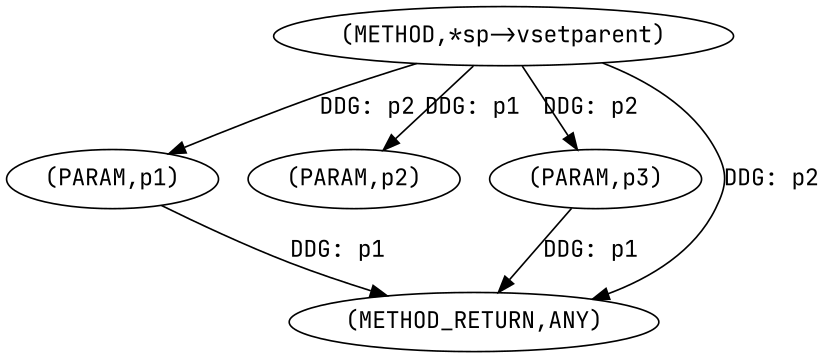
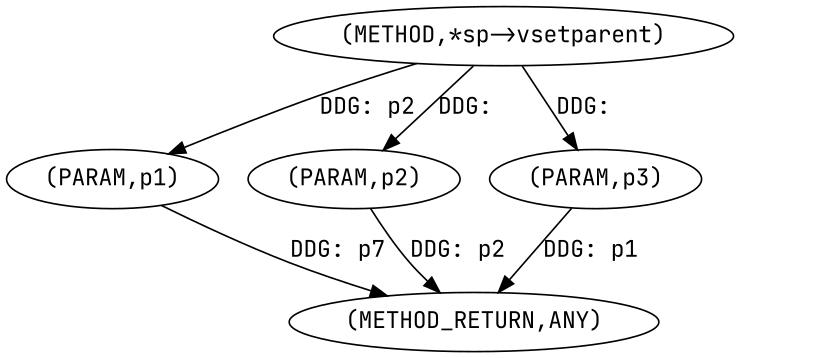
edge "(METHOD,*sp->vsetparent)" -> "(PARAM,p2)": label "DDG: p1" -> "DDG: "
edge "(METHOD,*sp->vsetparent)" -> "(PARAM,p3)": label "DDG: p2" -> "DDG: "
edge "(METHOD,*sp->vsetparent)" -> "(METHOD_RETURN,ANY)": now "(PARAM,p2)" -> "(METHOD_RETURN,ANY)"
edge "(PARAM,p1)" -> "(METHOD_RETURN,ANY)": label "DDG: p1" -> "DDG: p7"
